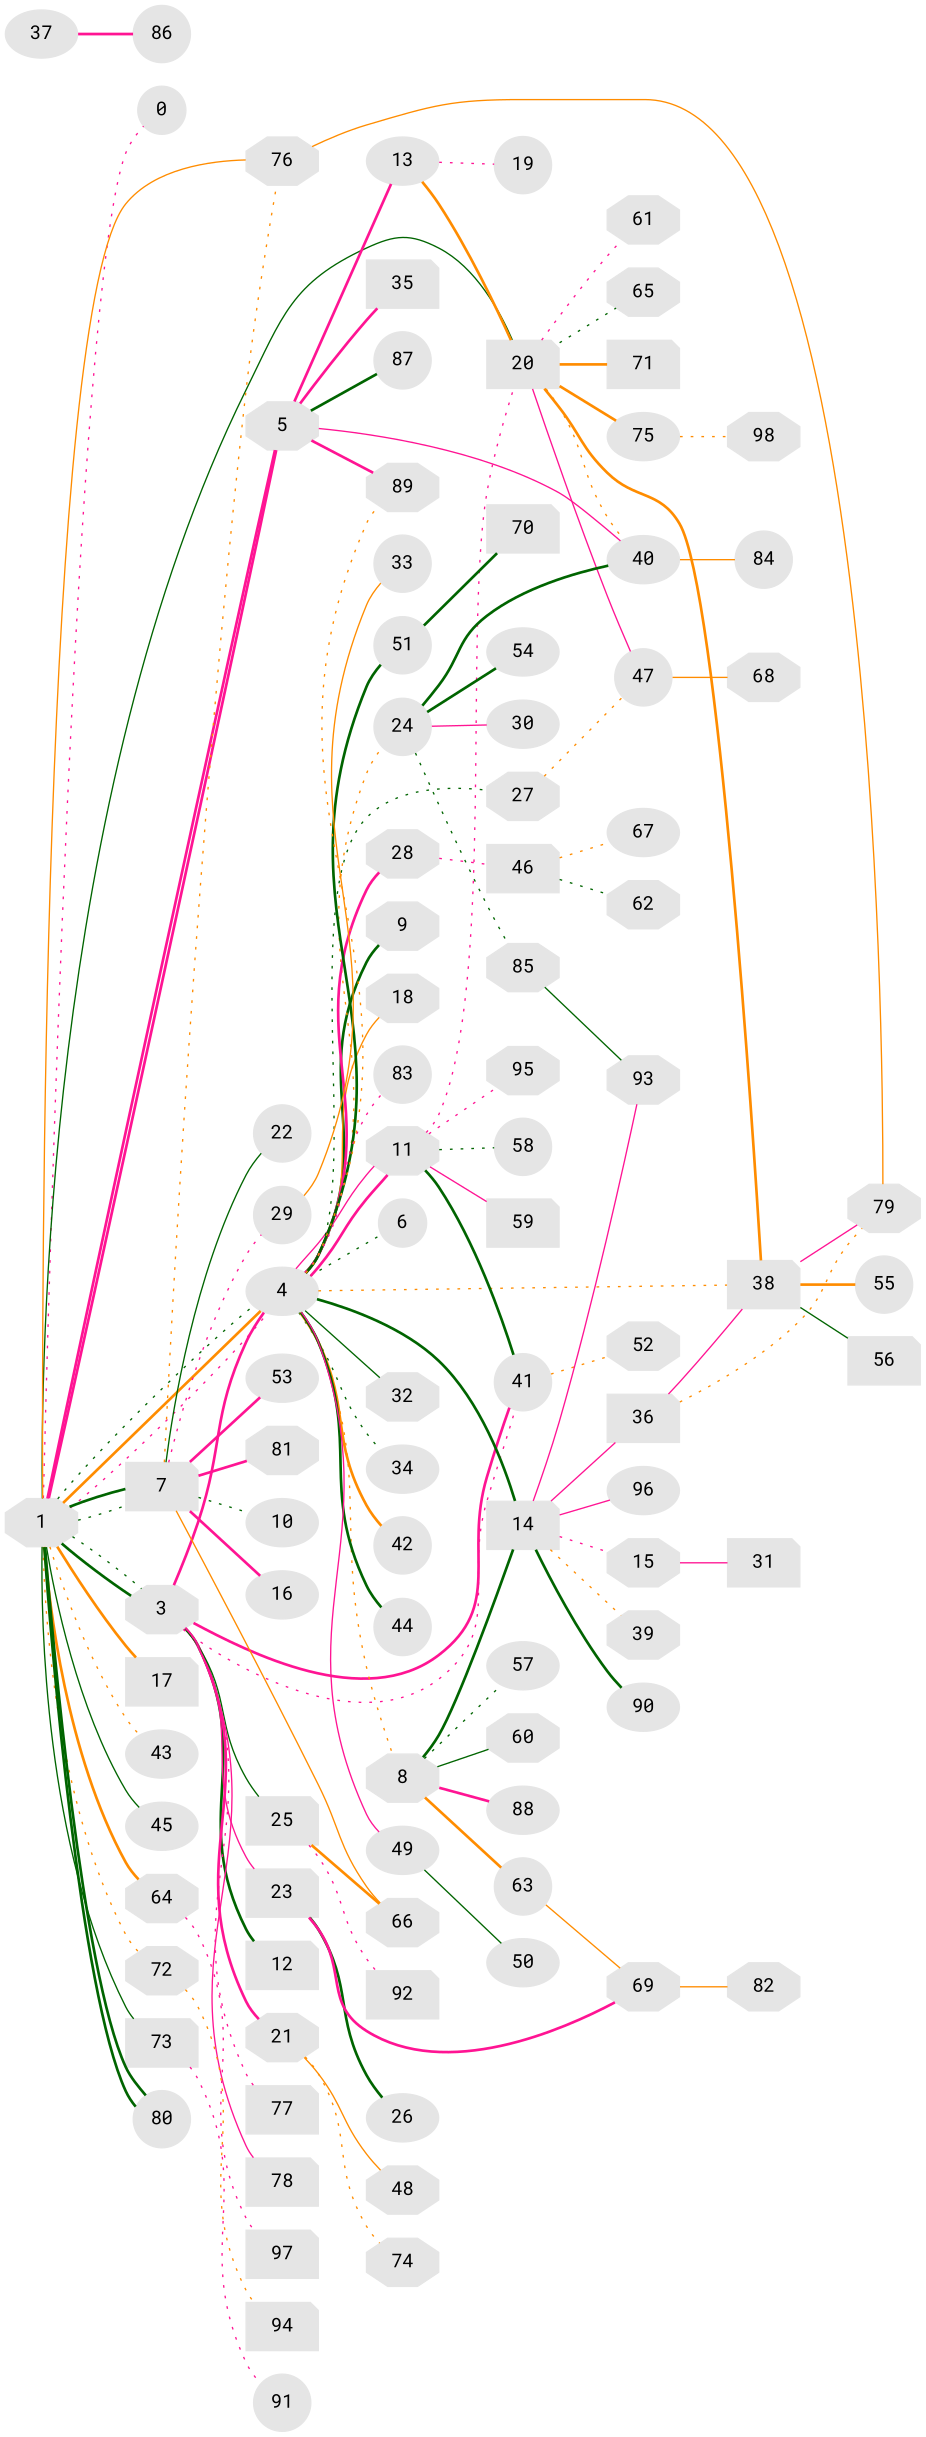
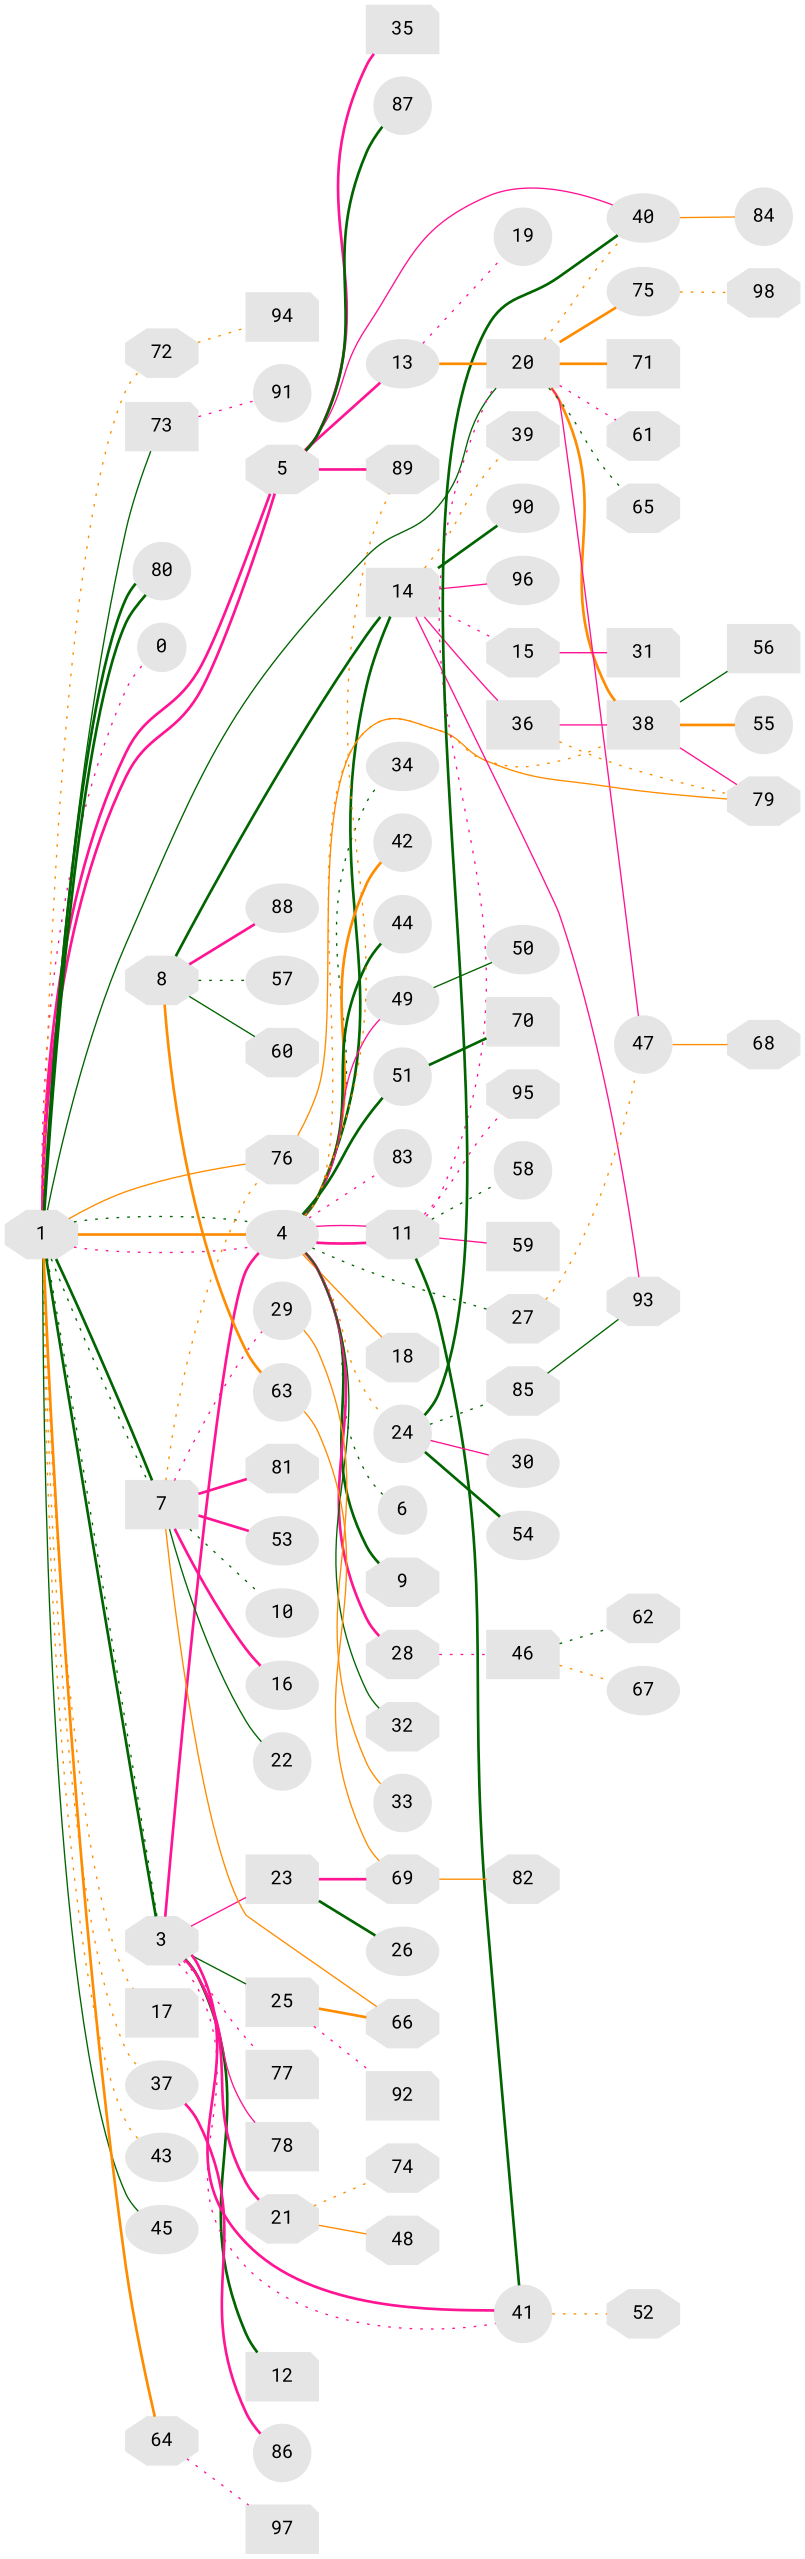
edge "4" -- "8": removed
edge "1" -- "17": style bold -> dotted
edge "1" -- "37": added
